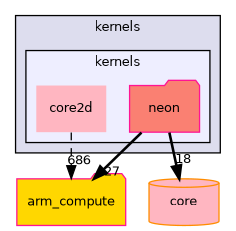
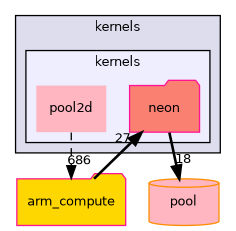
node "core2d": label "core2d" -> "pool2d"
edge "neon" -> "arm_compute": reversed
node "core": label "core" -> "pool"
